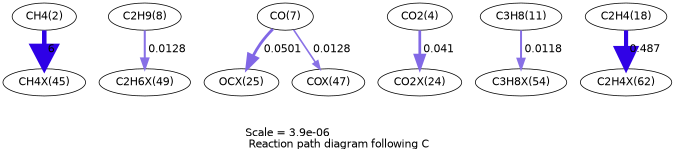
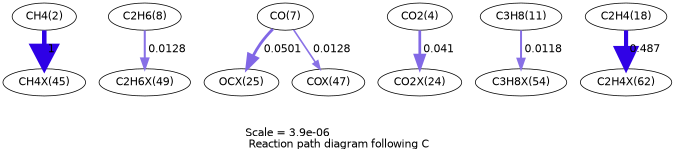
node "C2H9(8)": label "C2H9(8)" -> "C2H6(8)"
edge "CH4(2)" -> "CH4X(45)": label " 6" -> " 1"
